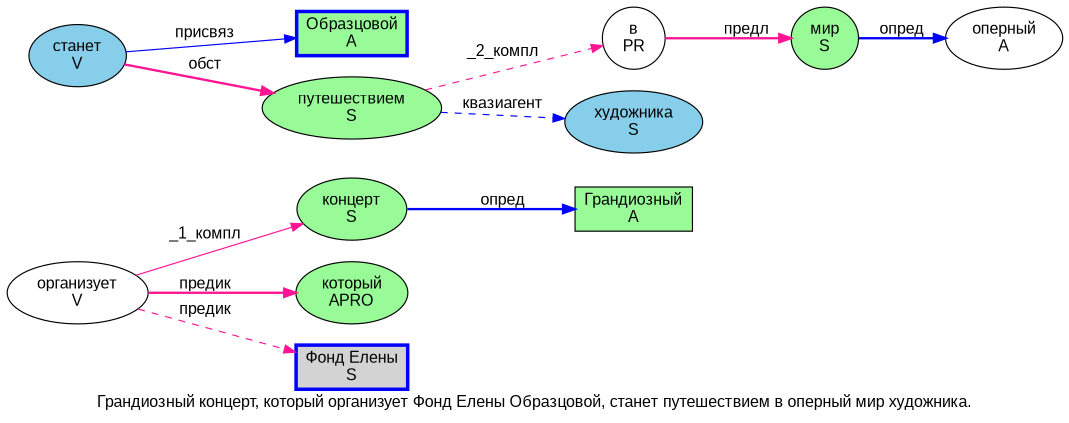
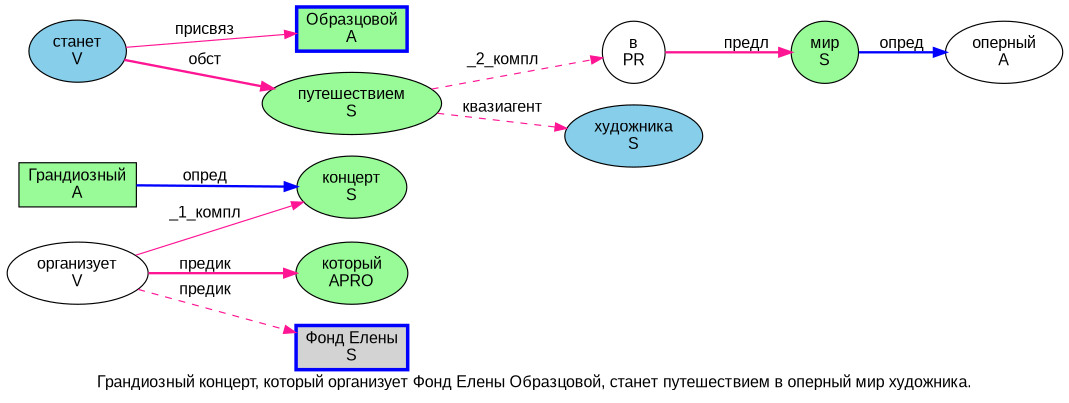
edge "станет V" -> "Образцовой A": color blue -> deeppink
edge "путешествием S" -> "художника S": color blue -> deeppink
edge "концерт S" -> "Грандиозный A": reversed
